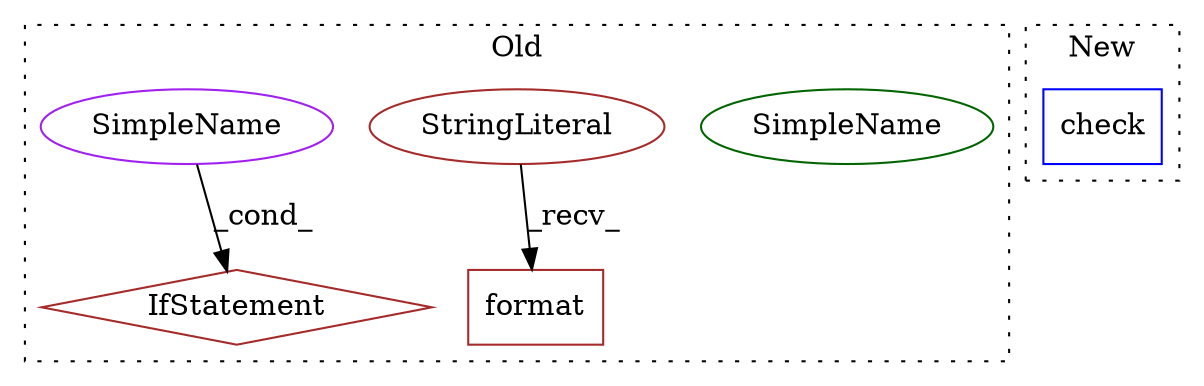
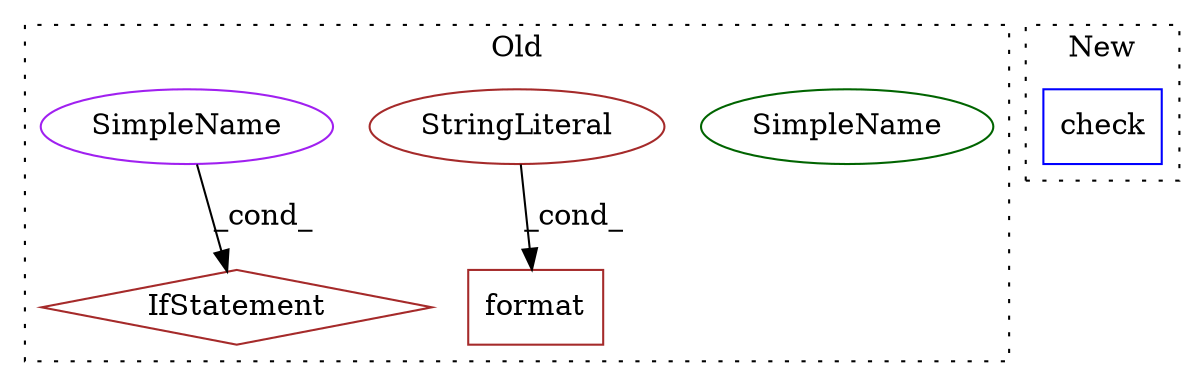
edge "StringLiteral" -> "format": label "_recv_" -> "_cond_"
